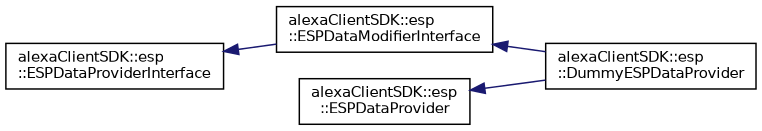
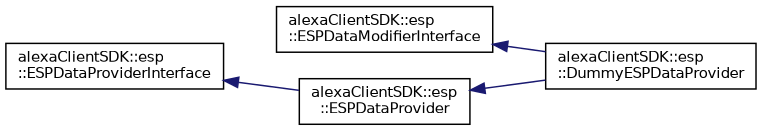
edge "alexaClientSDK::esp ::ESPDataModifierInterface" -> "alexaClientSDK::esp ::ESPDataProviderInterface": now "alexaClientSDK::esp ::ESPDataProvider" -> "alexaClientSDK::esp ::ESPDataProviderInterface"
